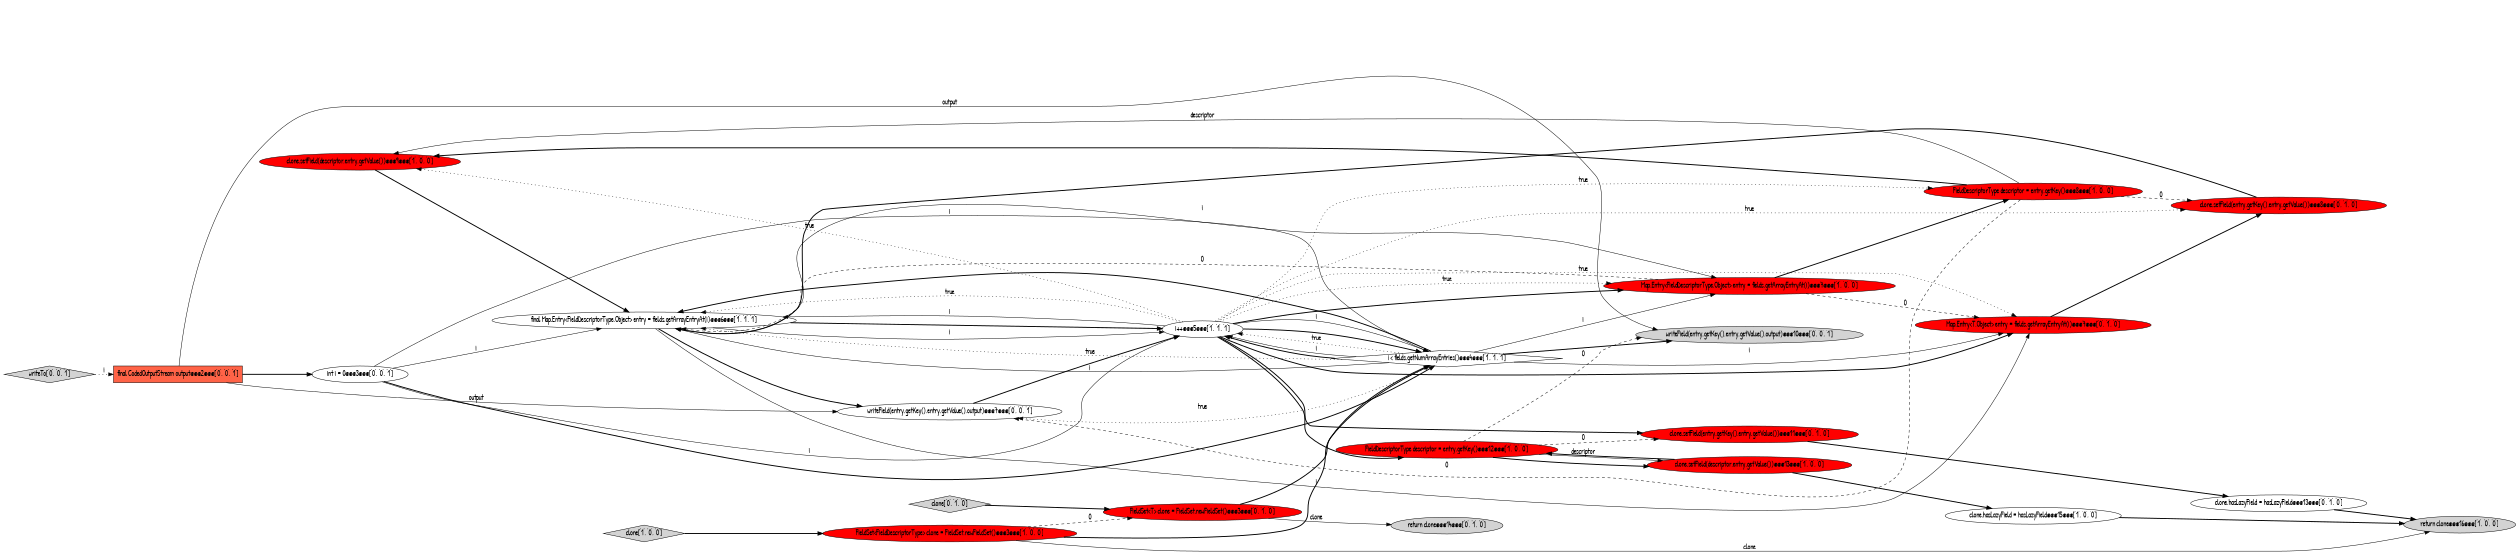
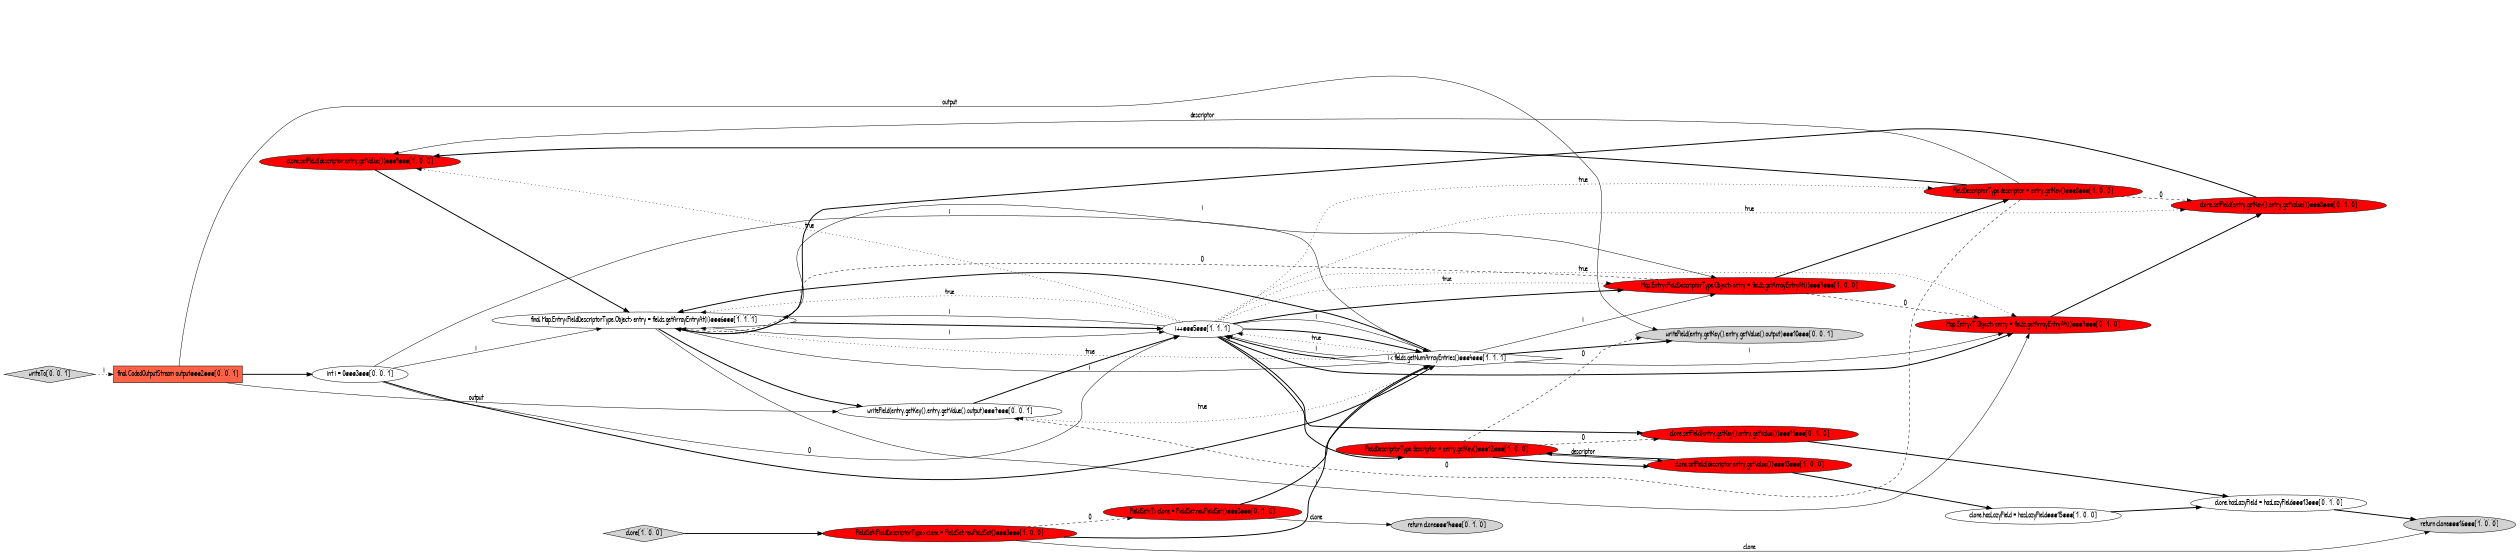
edge "int i = 0@@@3@@@['0', '0', '1']" -> "i++@@@5@@@['1', '1', '1']": label "i" -> "0"
node "clone['0', '1', '0']": removed
edge "clone.hasLazyField = hasLazyField@@@15@@@['1', '0', '0']" -> "return clone@@@16@@@['1', '0', '0']": now "clone.hasLazyField = hasLazyField@@@15@@@['1', '0', '0']" -> "clone.hasLazyField = hasLazyField@@@13@@@['0', '1', '0']"
